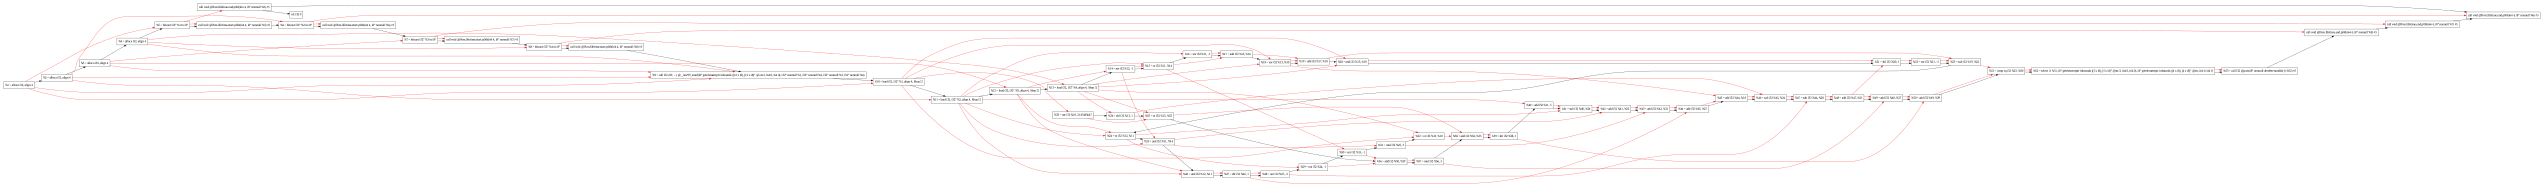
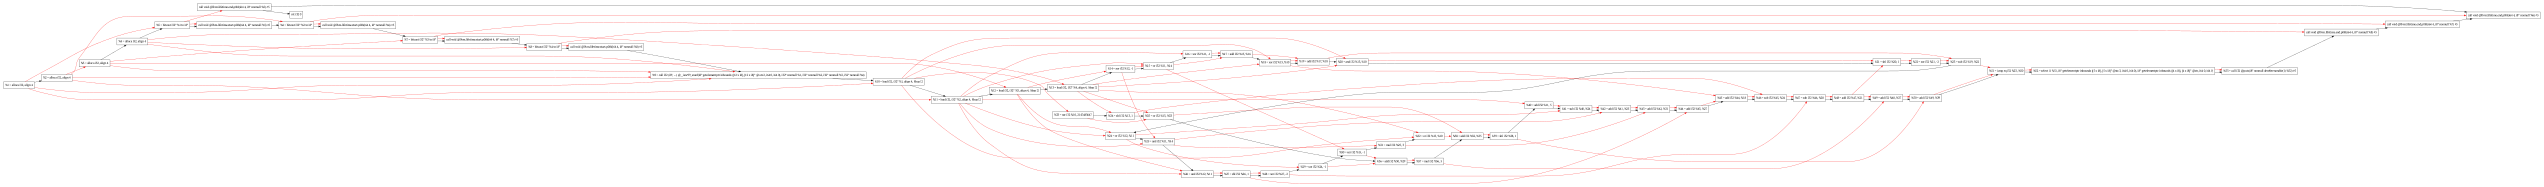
edge "%2 = alloca i32, align 4" -> "%3 = alloca i32, align 4": color black -> red
